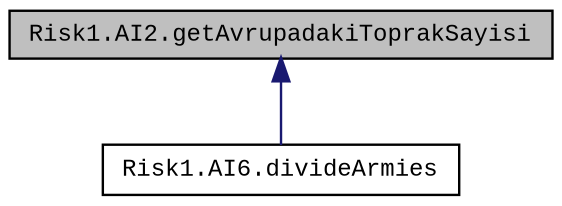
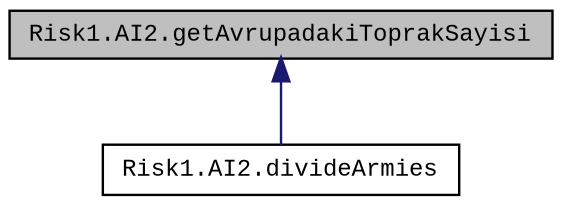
node "Risk1.AI6.divideArmies": label "Risk1.AI6.divideArmies" -> "Risk1.AI2.divideArmies"
